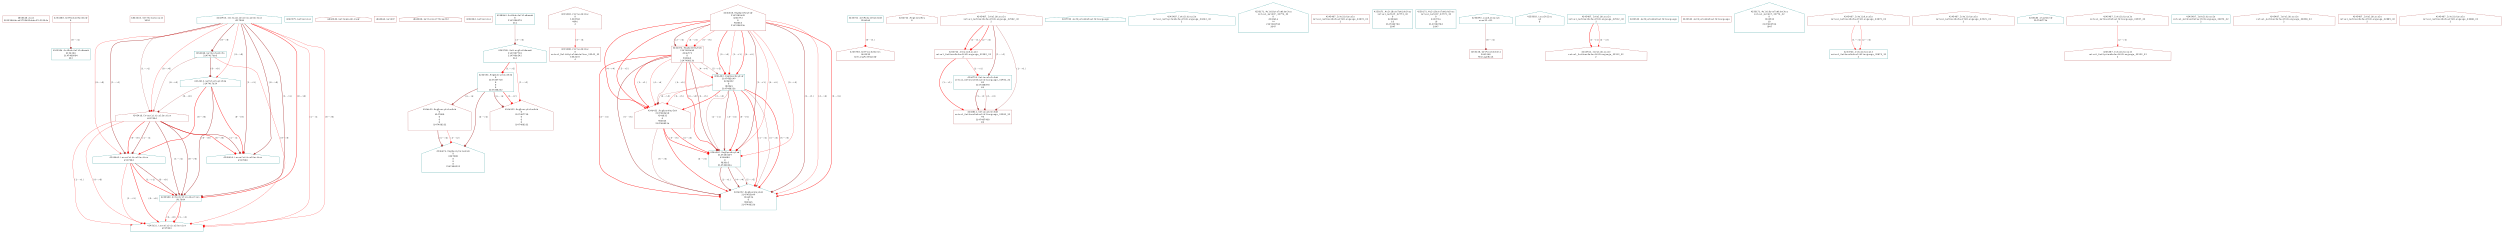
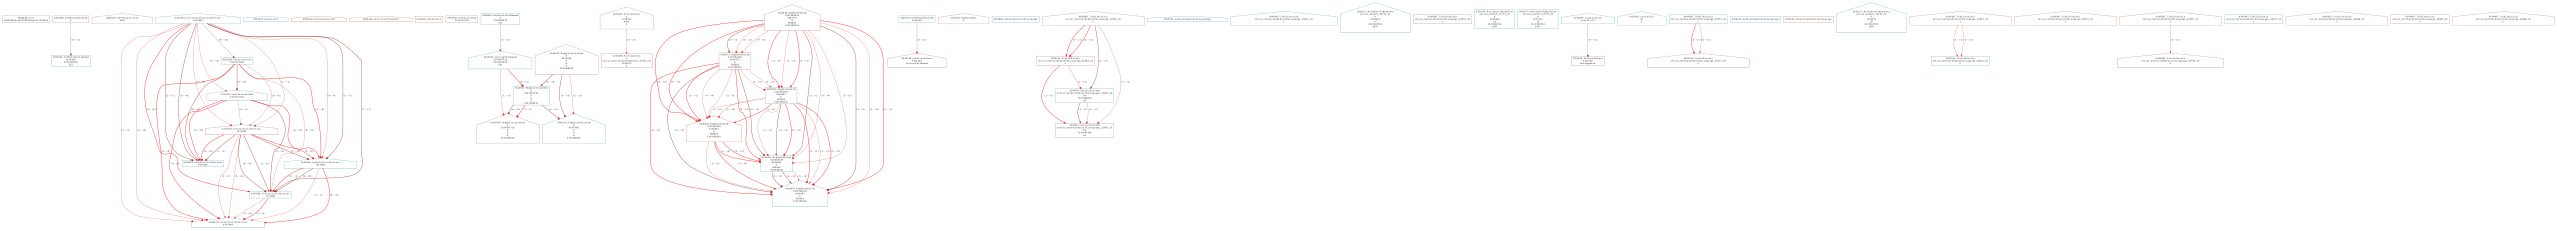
node "6844434.SetThreadLocale 1024": shape box -> house
node "4243979.GetVersion": shape box -> house
node "6844560.GetACP": removed
node "4276690.GetVersionExW 2147417420": added
node "4247883.GetUserDefaultUILanguage": added
node "4245683.CharNextW 2147407716": removed
edge "4243965.InitializeCriticalSection 6917004" -> "4250188.GetSystemInfo 2147417660": style bold -> solid
edge "4250188.GetSystemInfo 2147417660" -> "4245469.LeaveCriticalSection 6917004": added, label "(0-->0)"
edge "4246556.RegQueryValueExW 0 2147407710 0 0 0 2147408232" -> "4246635.RegQueryValueExW 0 4247000 0 0 0 2147408232": reversed
edge "4250188.GetSystemInfo 2147417660" -> "4245454.LeaveCriticalSection 6917004": added, label "(0-->0)"
edge "4250188.GetSystemInfo 2147417660" -> "4245580.EnterCriticalSection 6917004": added, label "(0-->0)"
edge "4214413.GetStartupInfoW 2147417624" -> "4245454.LeaveCriticalSection 6917004": arrowhead box -> normal
edge "4250188.GetSystemInfo 2147417660" -> "4245621.LeaveCriticalSection 6917004": style solid -> bold
edge "4214413.GetStartupInfoW 2147417624" -> "4245621.LeaveCriticalSection 6917004": added, label "(0-->0)"
node "4245454.LeaveCriticalSection 6917004": shape house -> box
